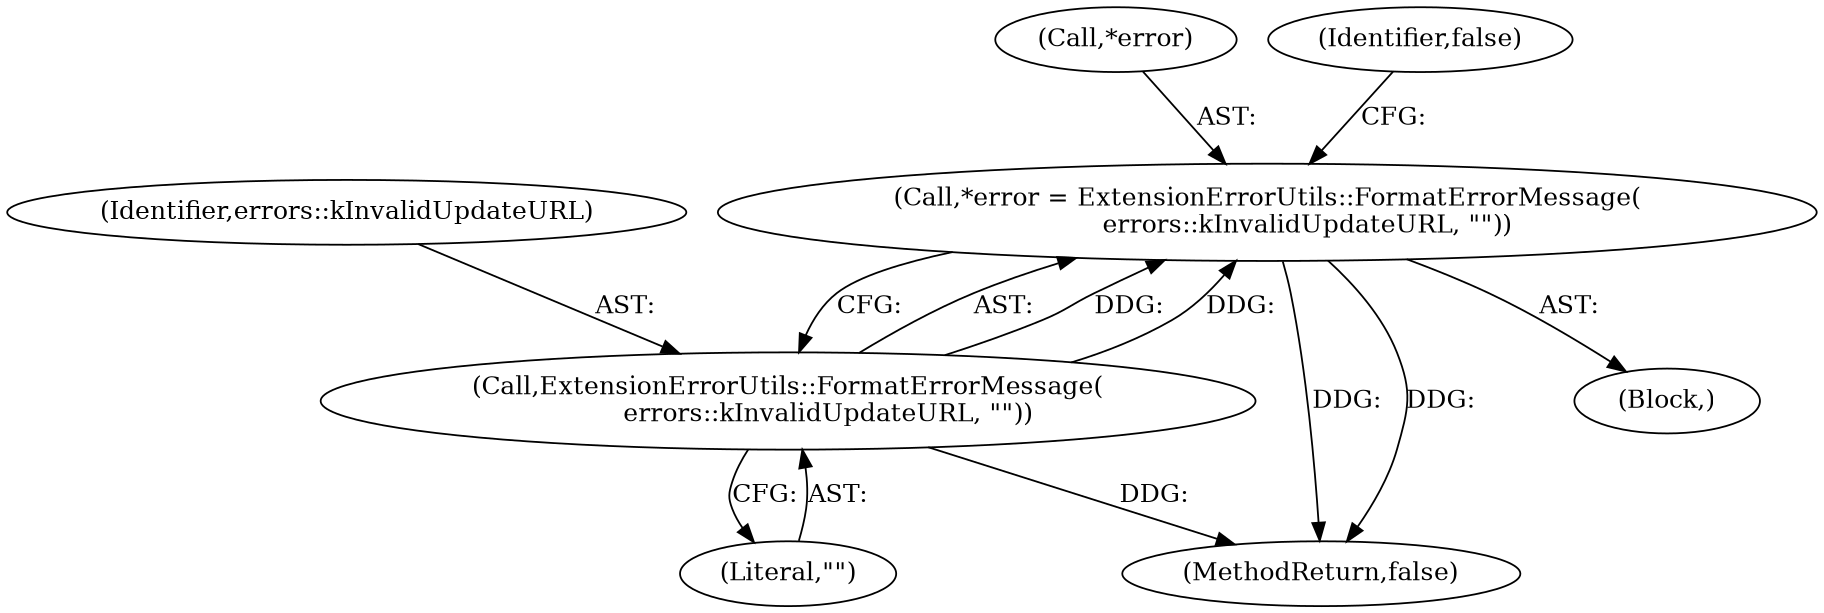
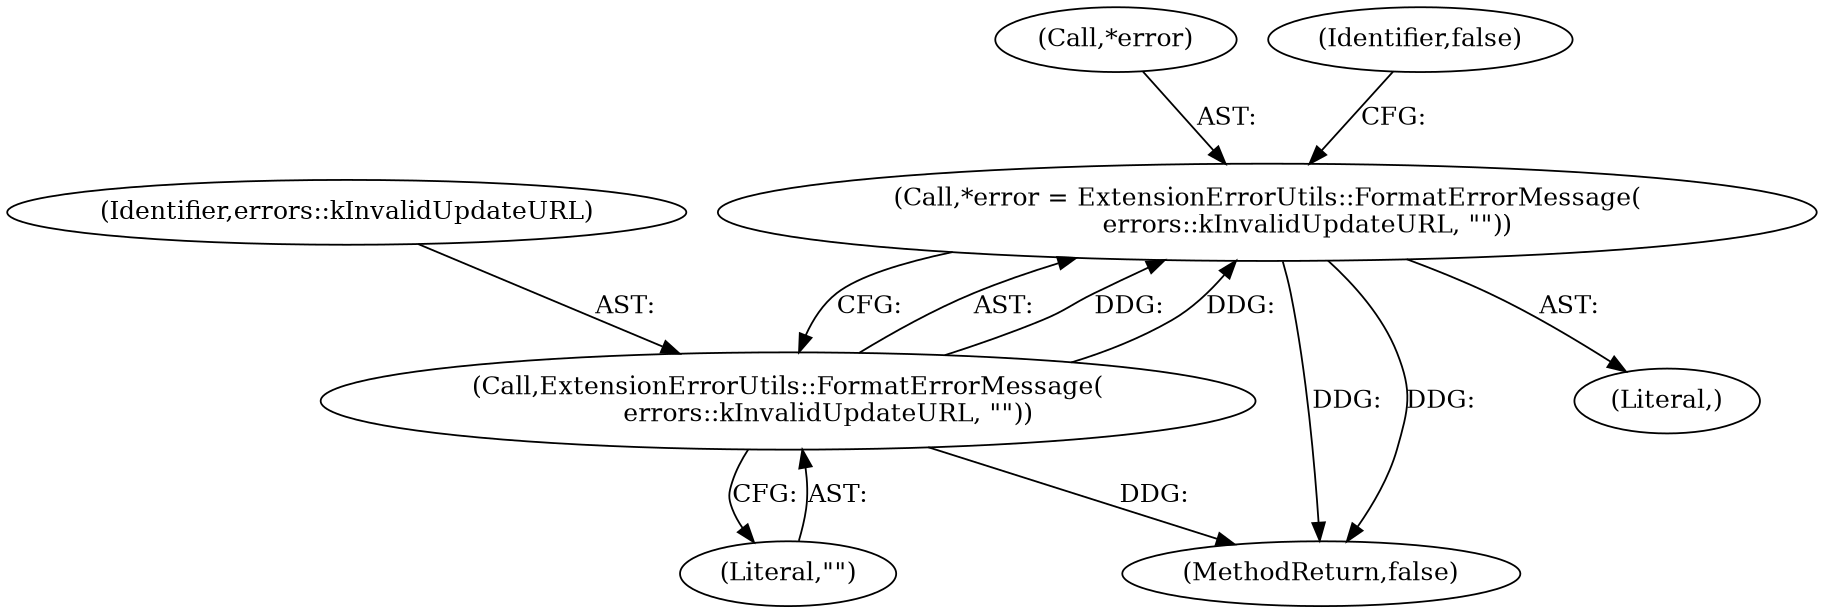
node "(Block,)": label "(Block,)" -> "(Literal,)"
